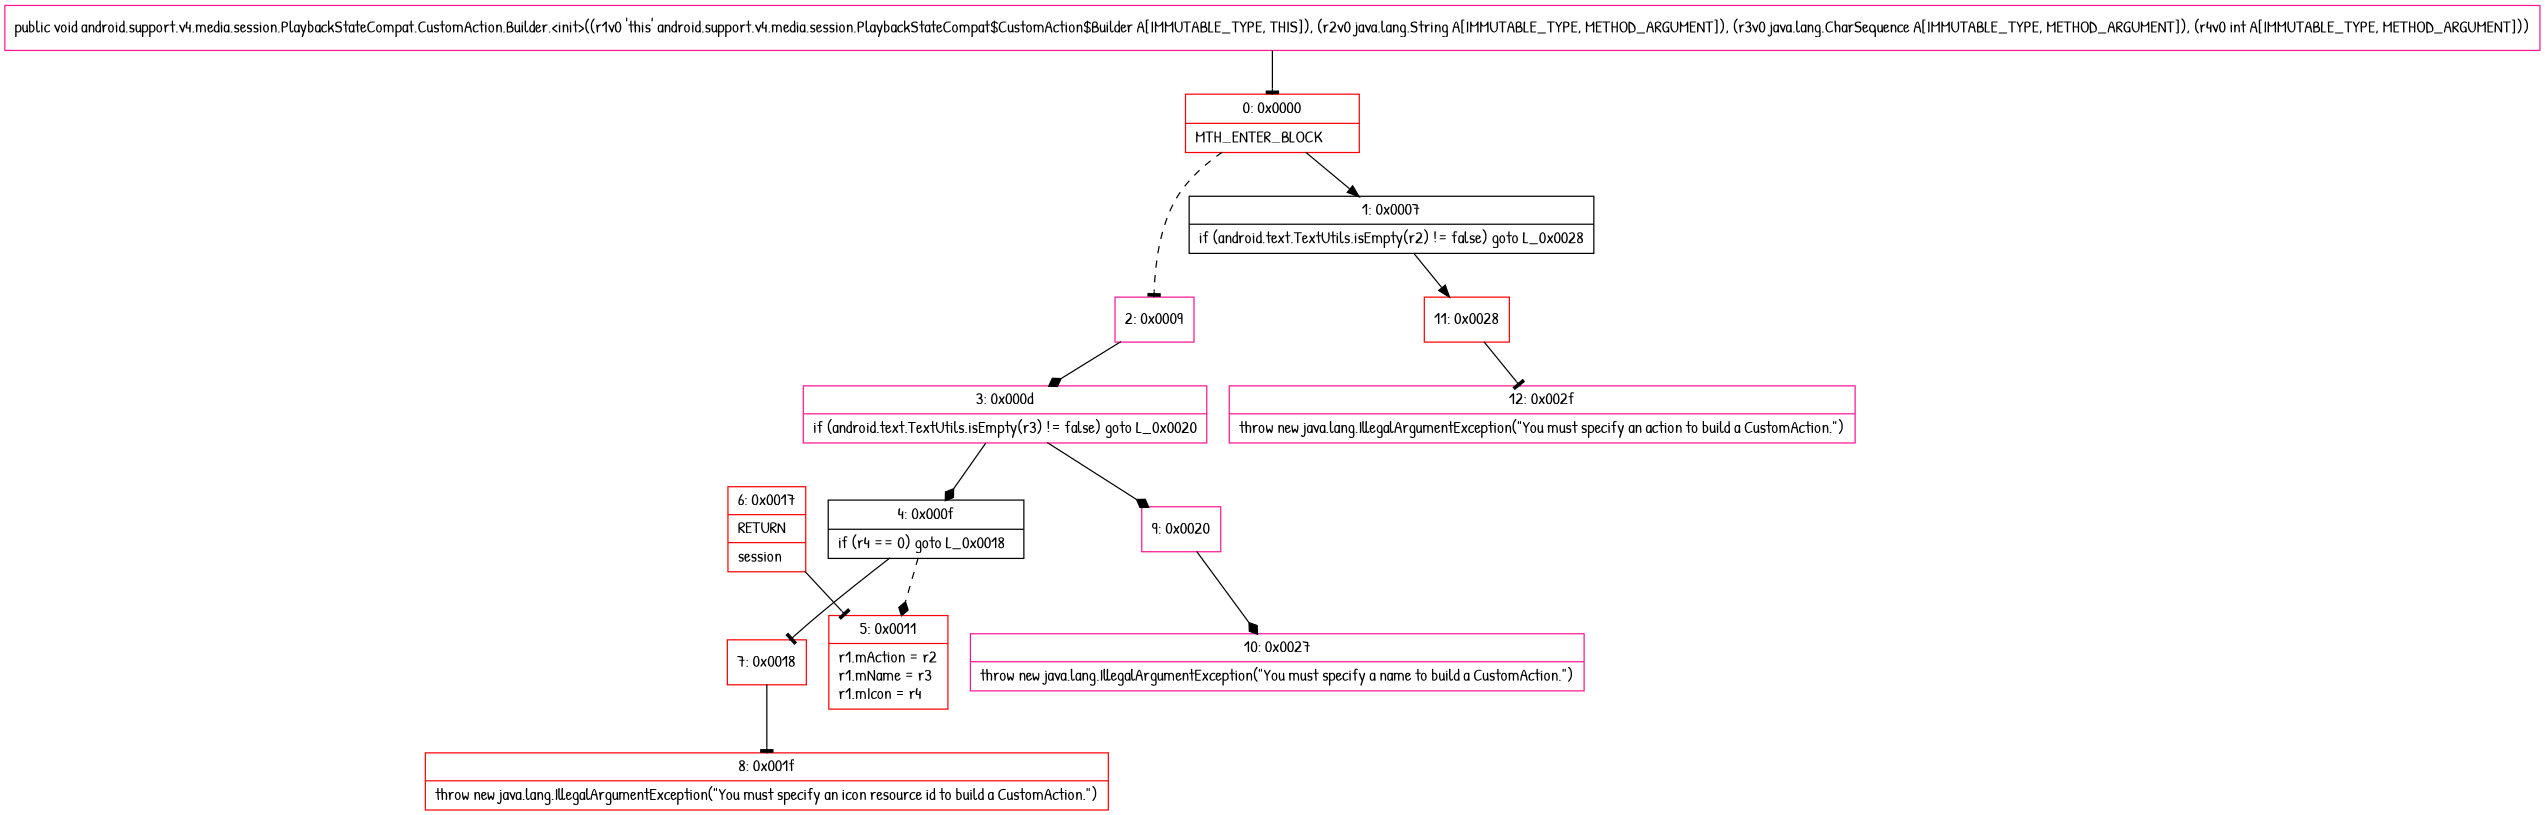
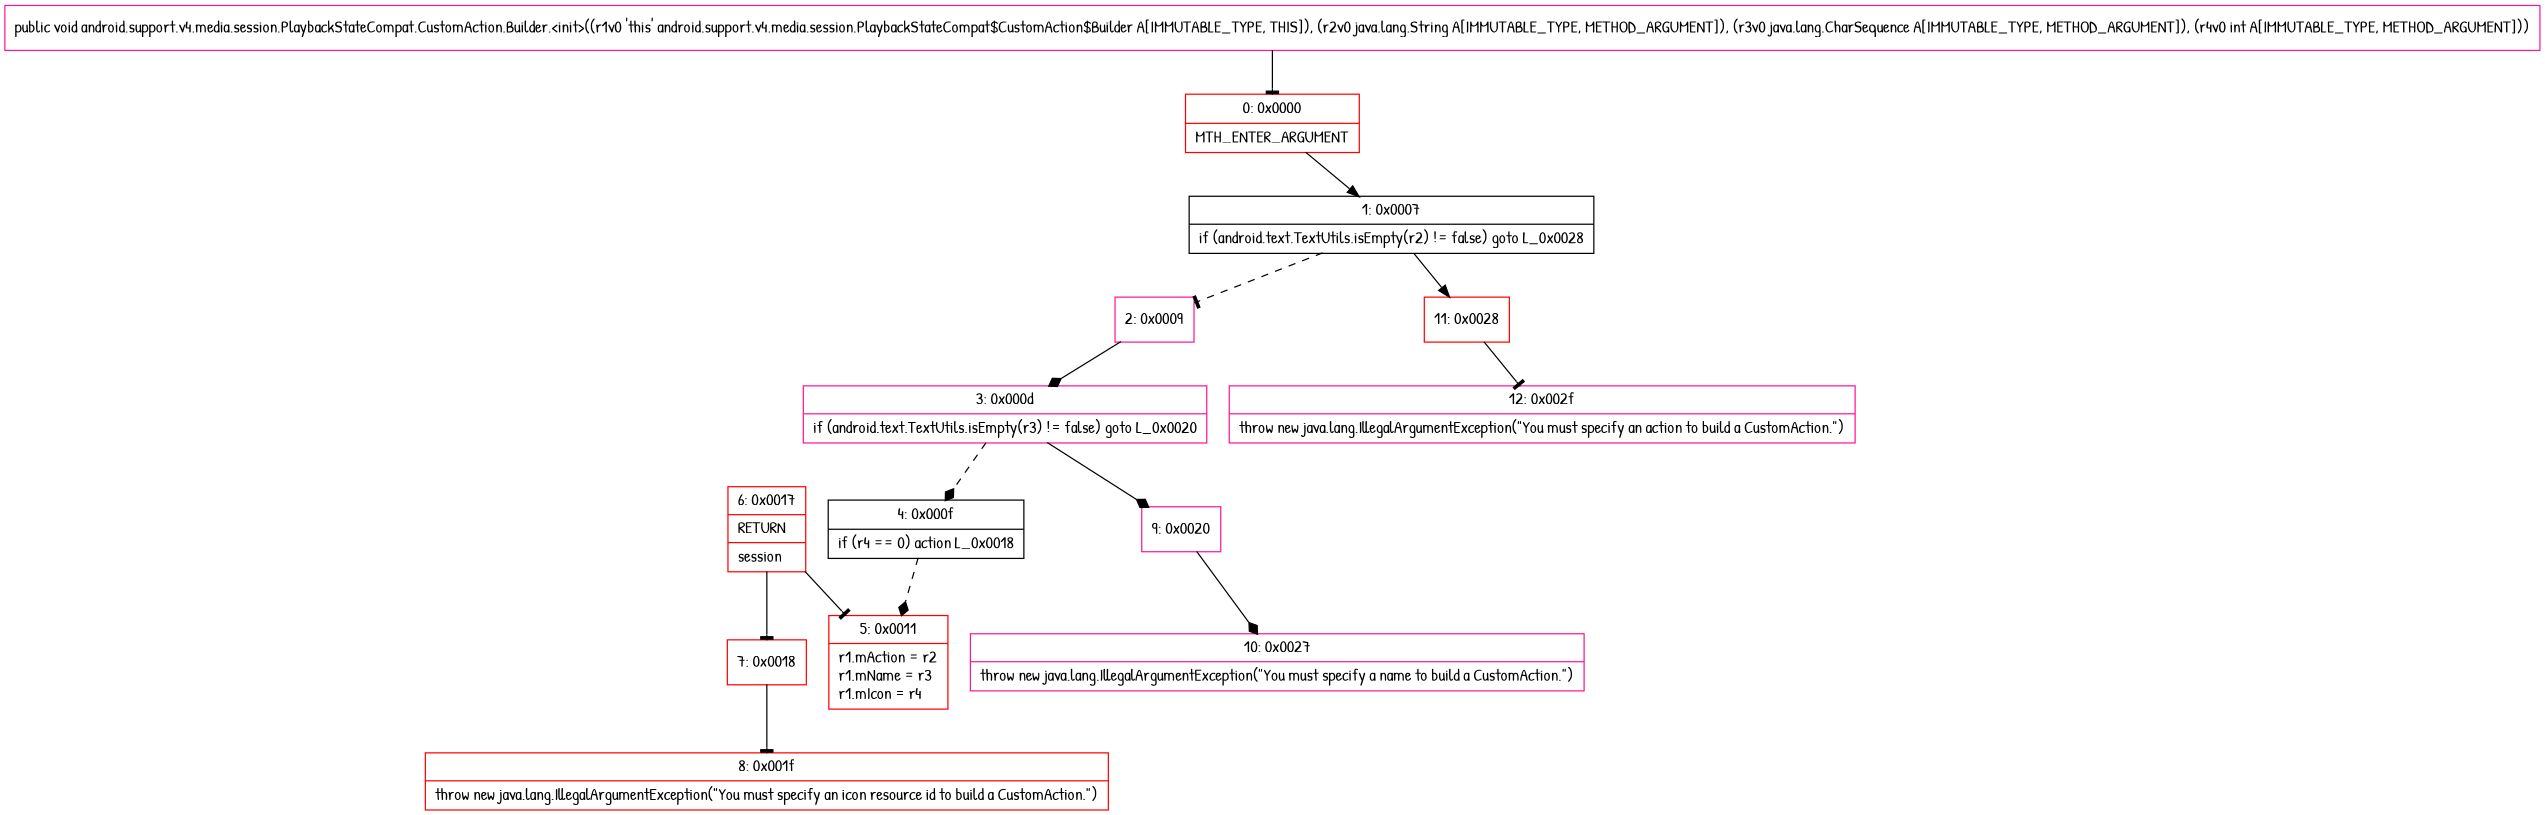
node "0: 0x0000": text "MTH_ENTER_BLOCK" -> "MTH_ENTER_ARGUMENT"
edge "0: 0x0000" -> "2: 0x0009": now "1: 0x0007" -> "2: 0x0009"
edge "3: 0x000d" -> "4: 0x000f": style solid -> dashed
node "4: 0x000f": text "if (r4 == 0) goto L_0x0018" -> "if (r4 == 0) action L_0x0018"
edge "4: 0x000f" -> "7: 0x0018": now "6: 0x0017" -> "7: 0x0018"
